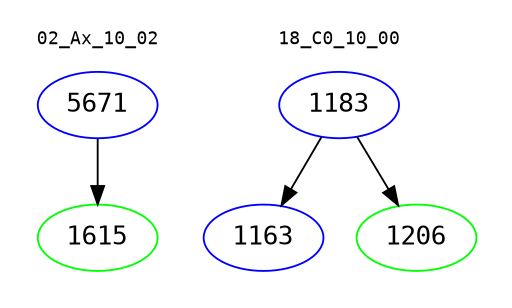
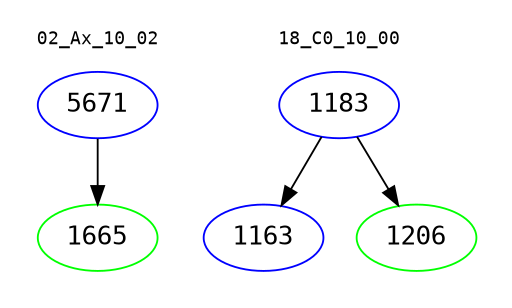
node "1615": label "1615" -> "1665"
